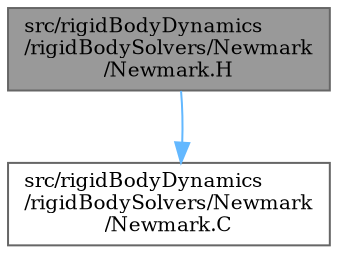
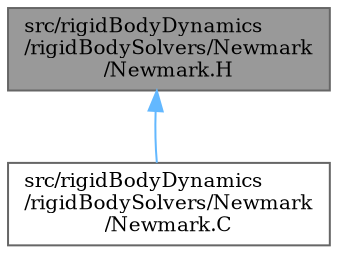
edge "src/rigidBodyDynamics /rigidBodySolvers/Newmark /Newmark.H" -> "src/rigidBodyDynamics /rigidBodySolvers/Newmark /Newmark.C": reversed
